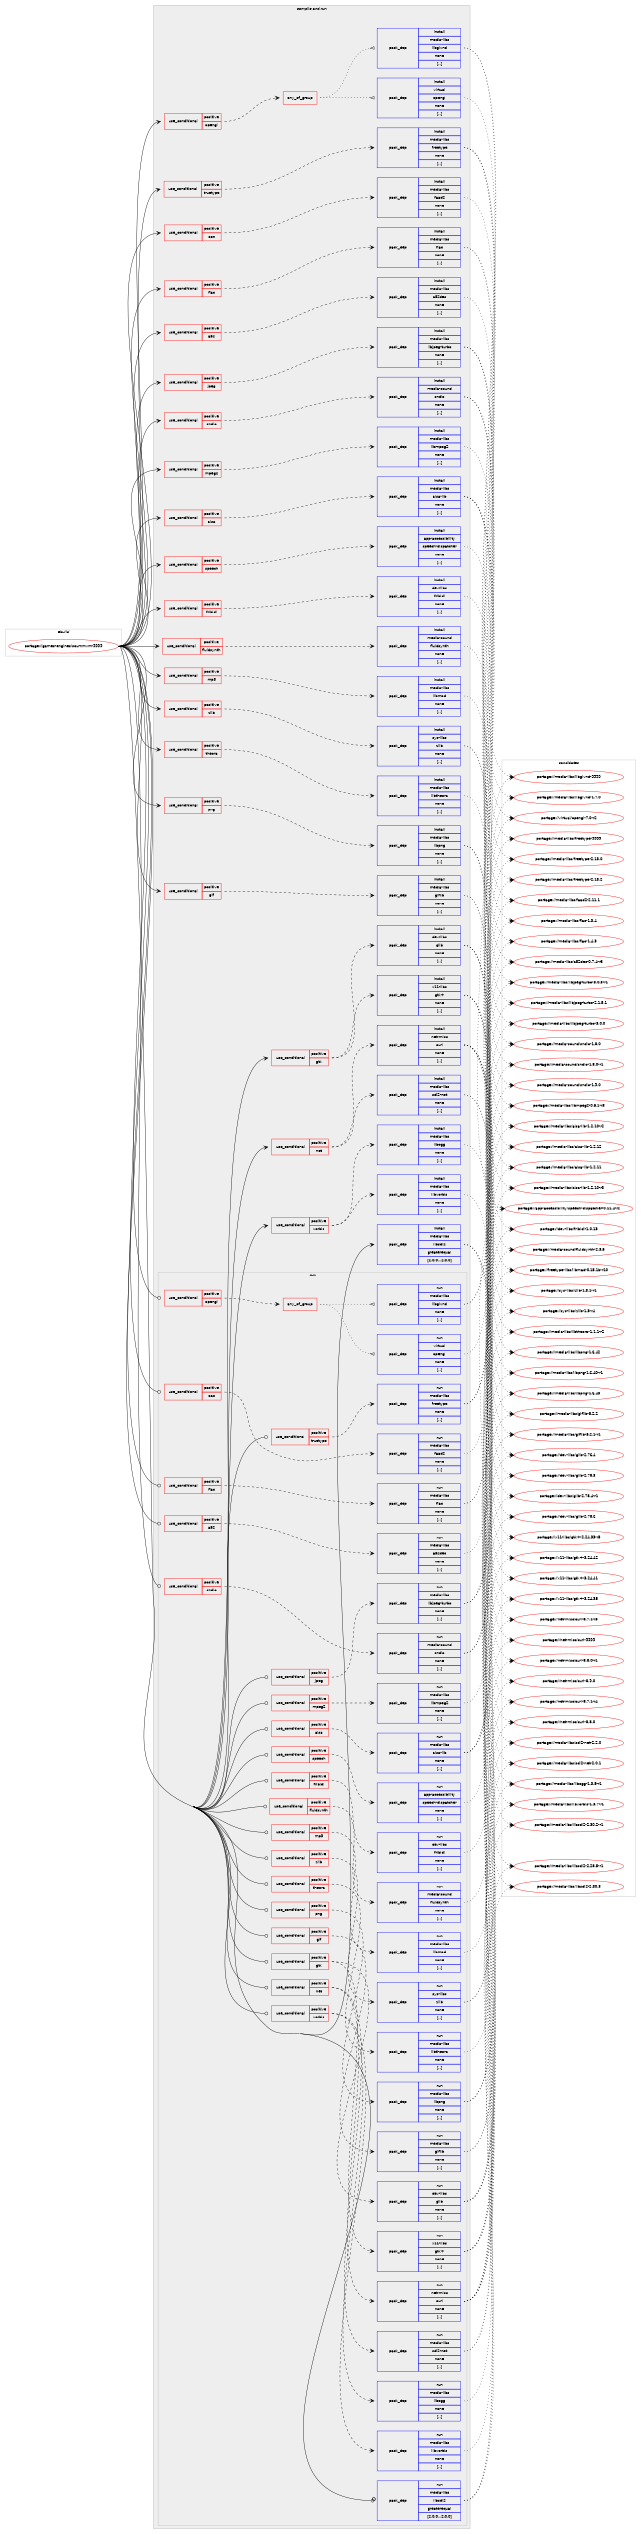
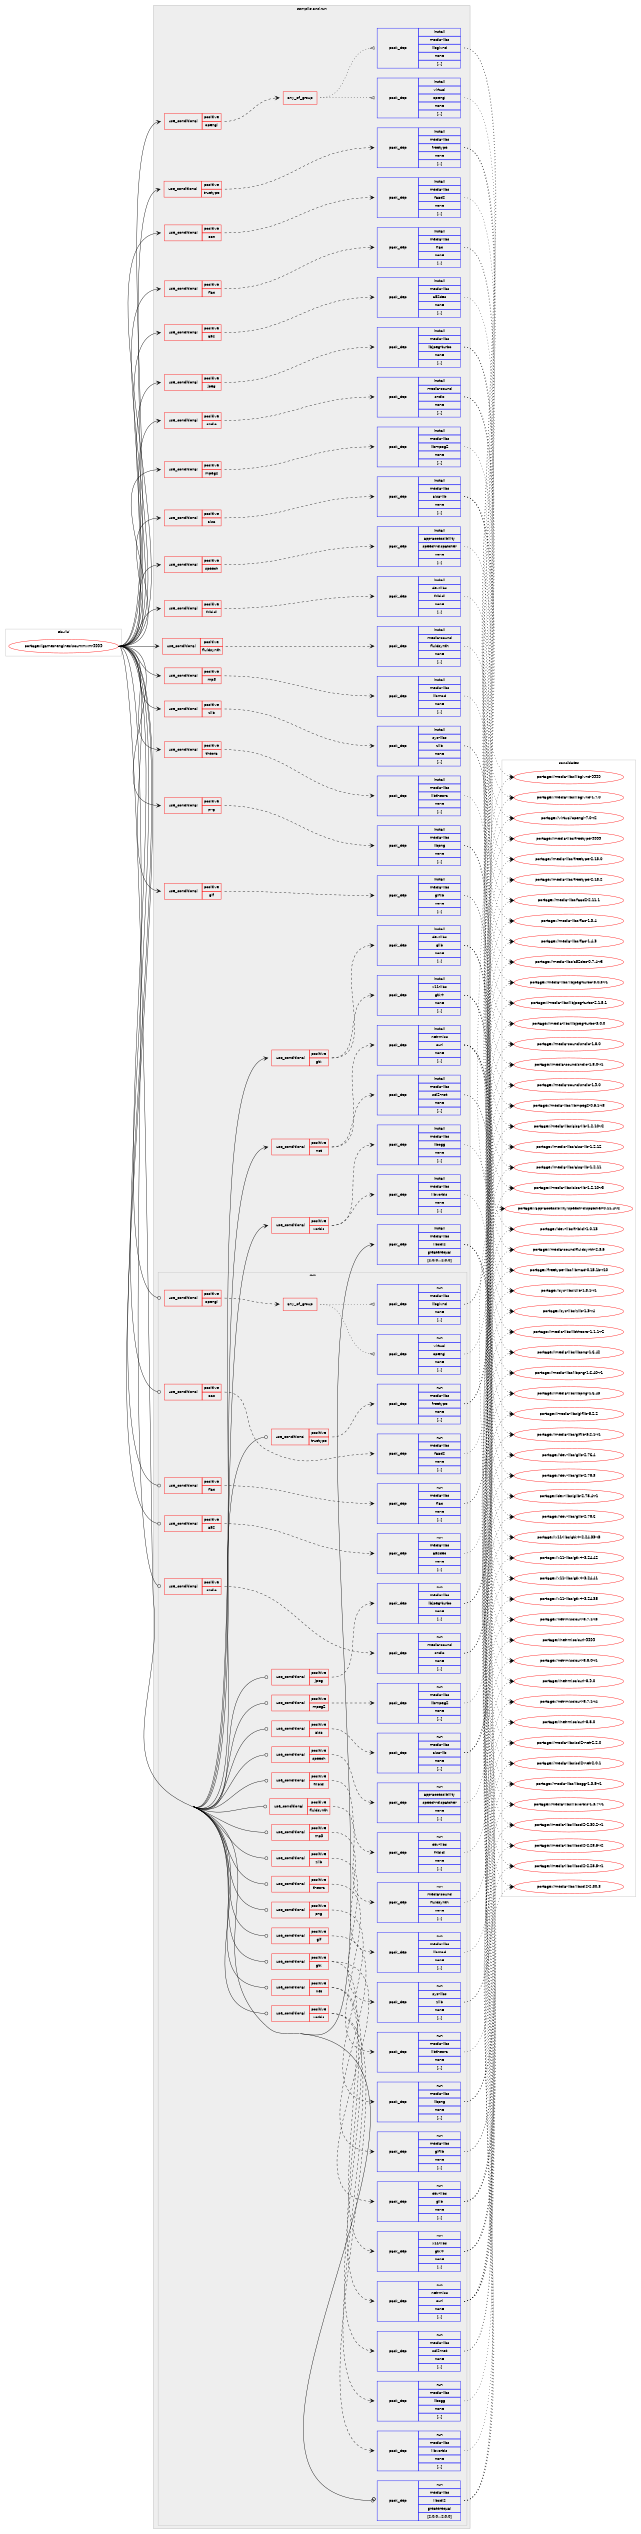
node "portage://media-libs/libsdl2-2.28.5-r2": added
